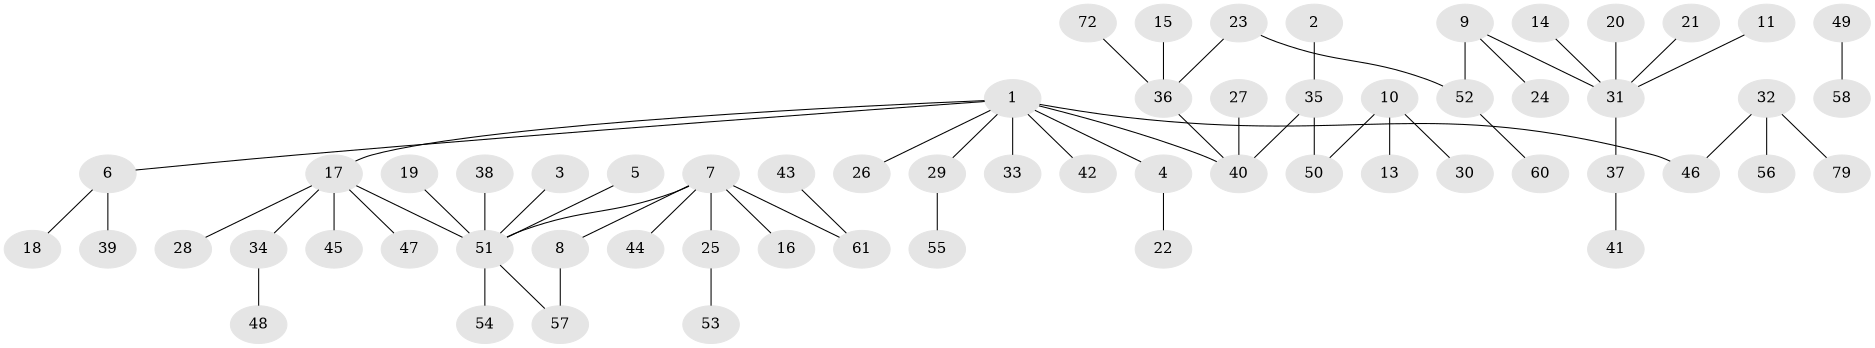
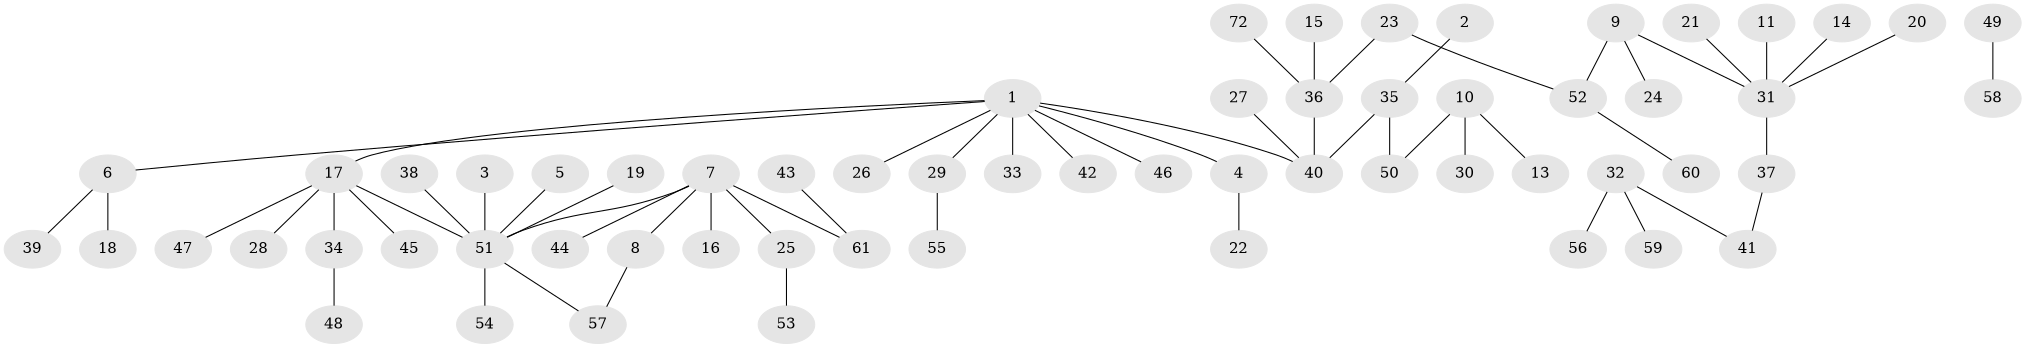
edge "32" -- "46": now "32" -- "41"
node "79": label "79" -> "59"
